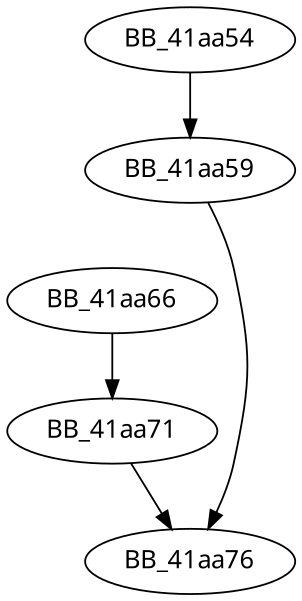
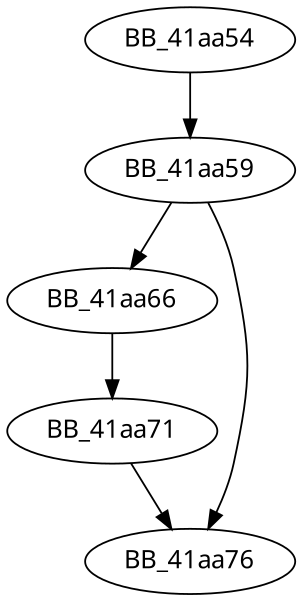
edge "BB_41aa59" -> "BB_41aa66": added
